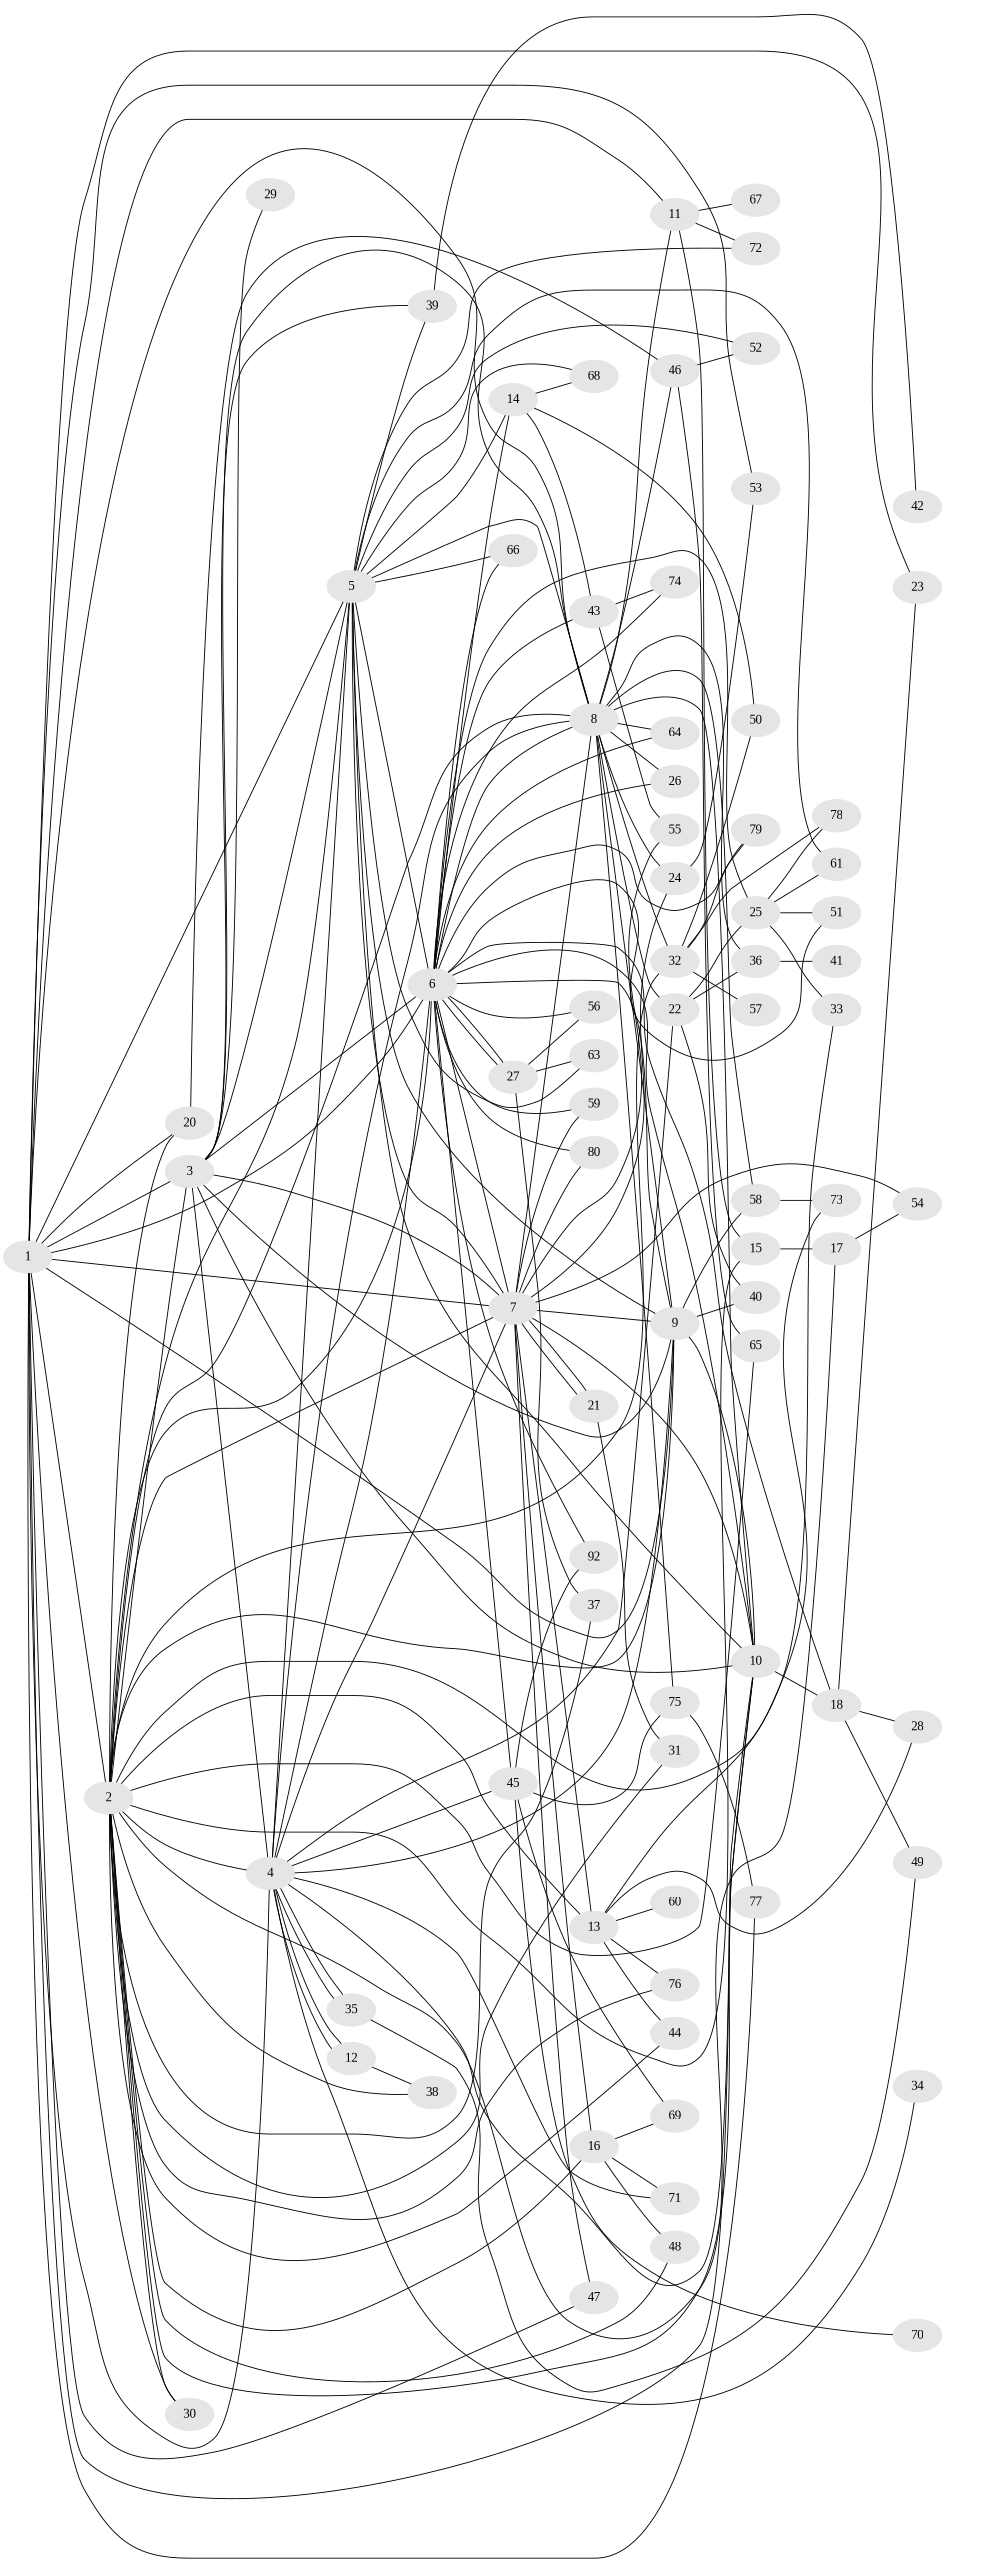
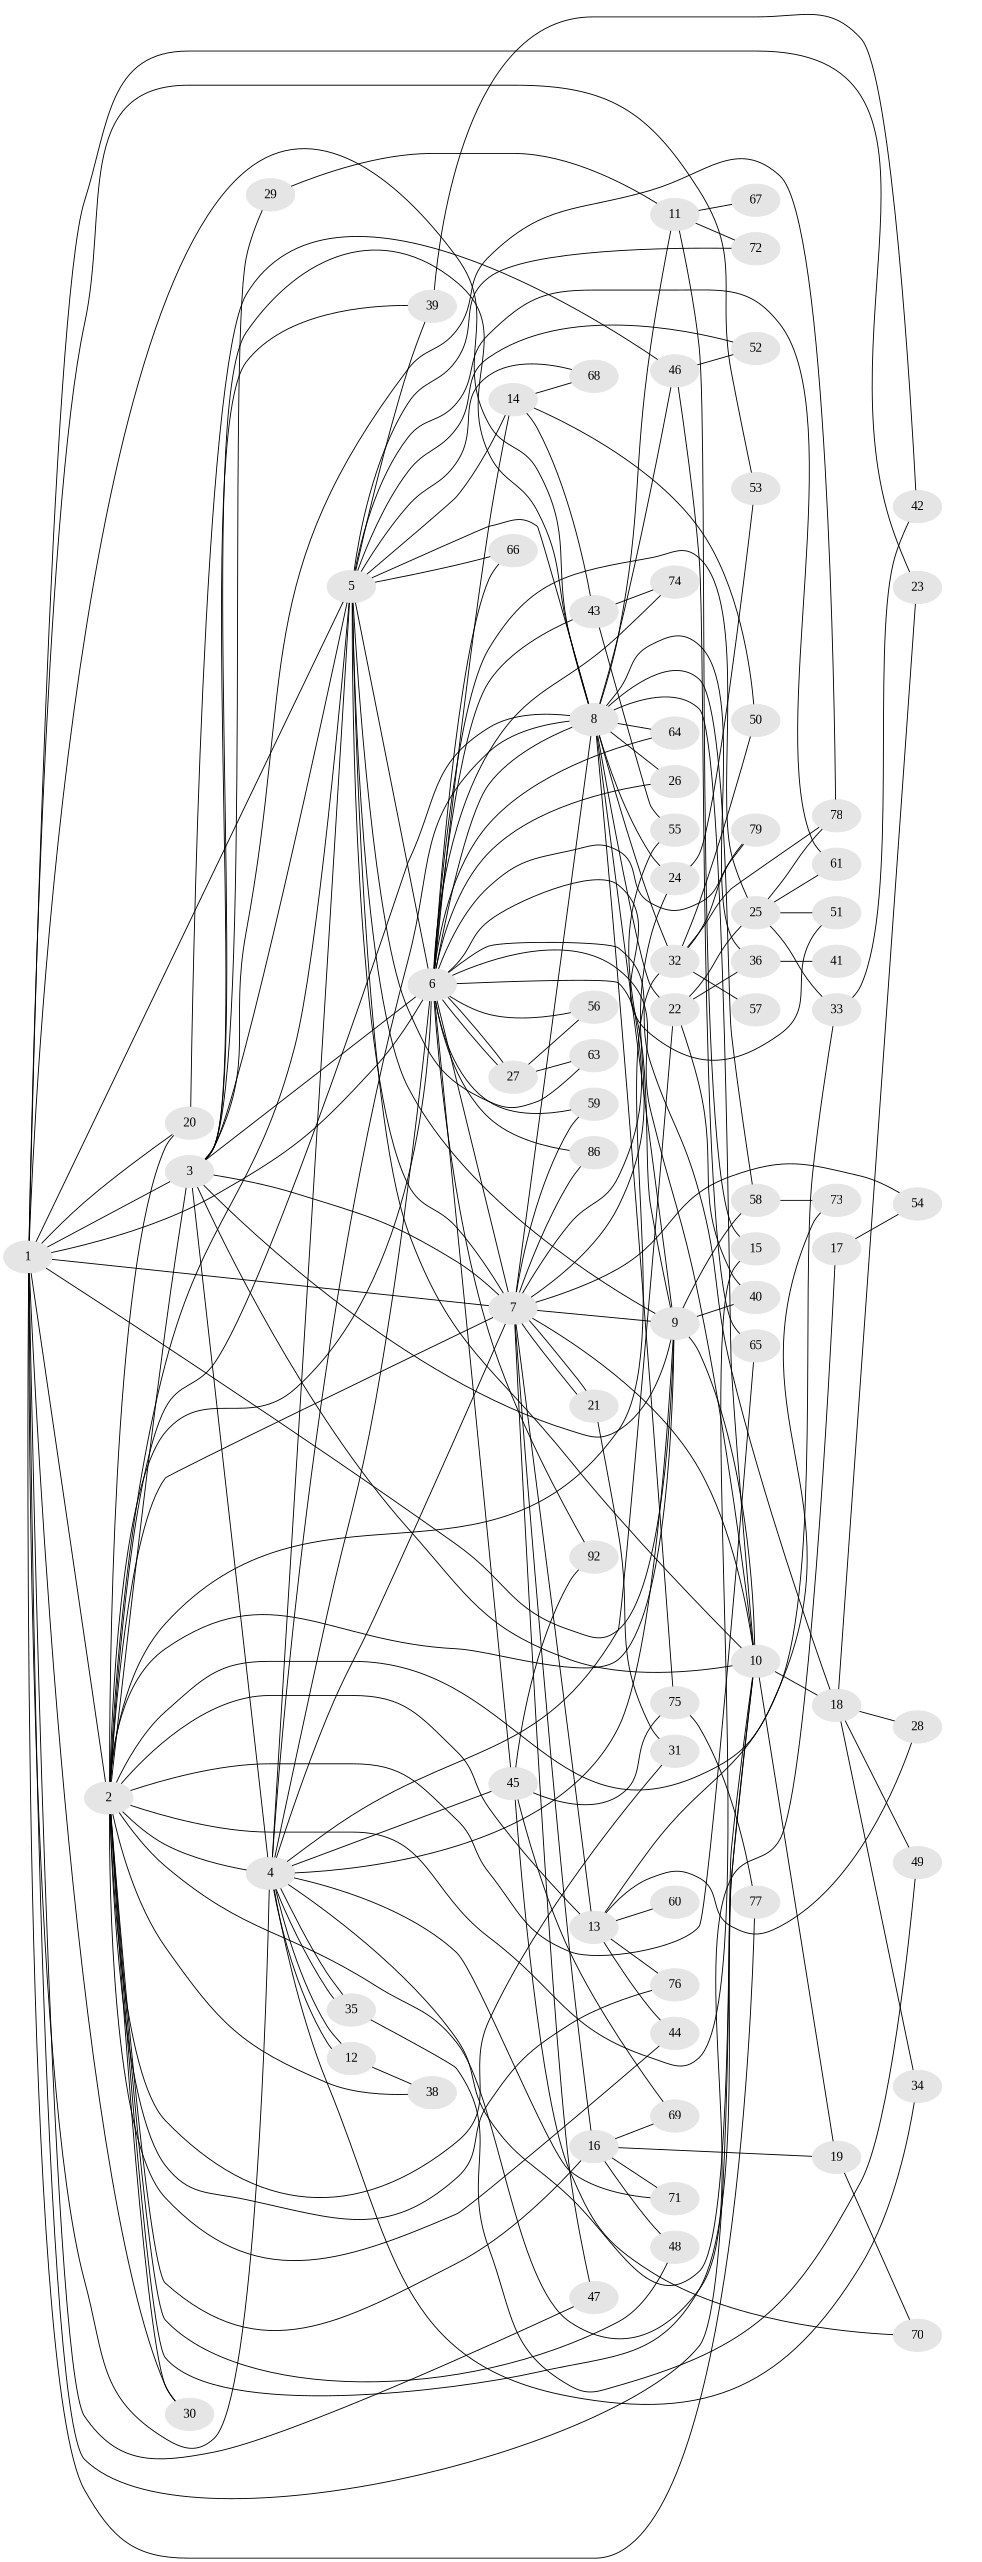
edge "78" -- "3": added
edge "11" -- "1": now "11" -- "29"
edge "42" -- "33": added
node "80": label "80" -> "86"
edge "15" -- "17": removed
node "37": removed
edge "18" -- "34": added
node "19": added
